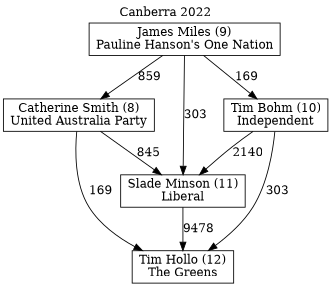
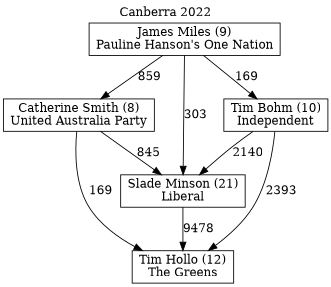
node "Slade Minson (11) Liberal": label "Slade Minson (11) Liberal" -> "Slade Minson (21) Liberal"
edge "Tim Bohm (10) Independent" -> "Tim Hollo (12) The Greens": label "303" -> "2393"
